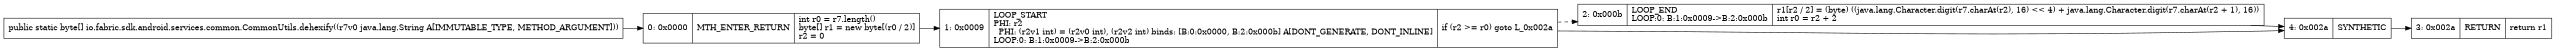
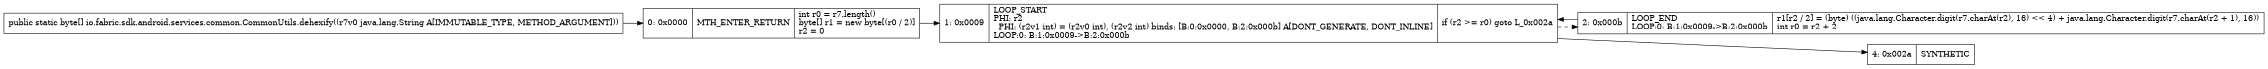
edge "2: 0x000b" -> "4: 0x002a": now "2: 0x000b" -> "1: 0x0009"
node "3: 0x002a": removed
